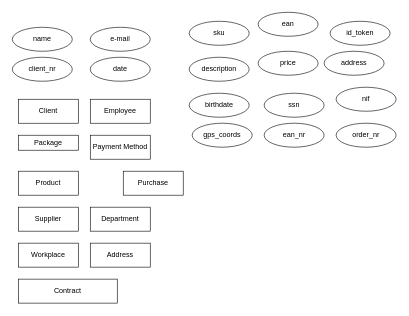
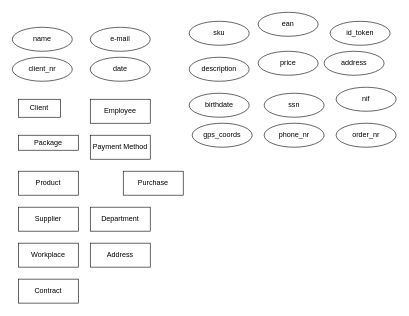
node "Client": size 60x24 -> 42x18
node "ean_nr": label "ean_nr" -> "phone_nr"
node "Contract": size 99x24 -> 60x24
